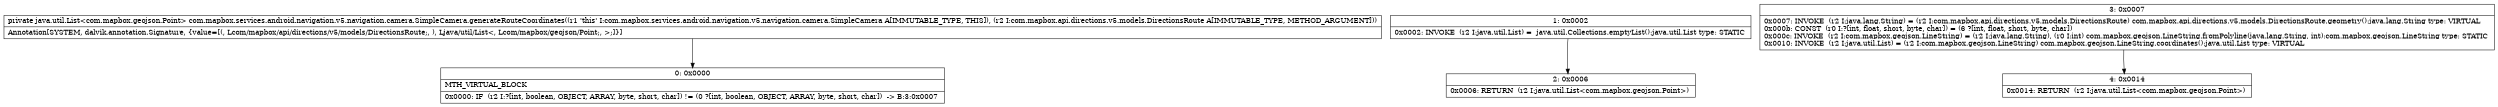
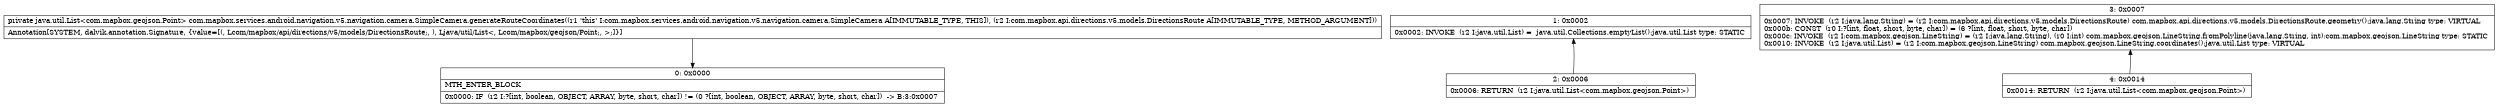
edge "1: 0x0002" -> "2: 0x0006": reversed
edge "3: 0x0007" -> "4: 0x0014": reversed
node "0: 0x0000": text "MTH_VIRTUAL_BLOCK" -> "MTH_ENTER_BLOCK"
